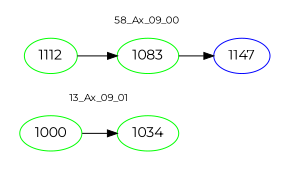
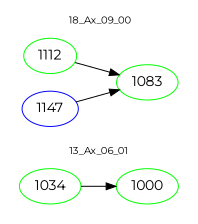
cluster "58_Ax_09_00": label "58_Ax_09_00" -> "18_Ax_09_00"
edge "1083" -> "1147": reversed
cluster "13_Ax_09_01": label "13_Ax_09_01" -> "13_Ax_06_01"
edge "1000" -> "1034": reversed
